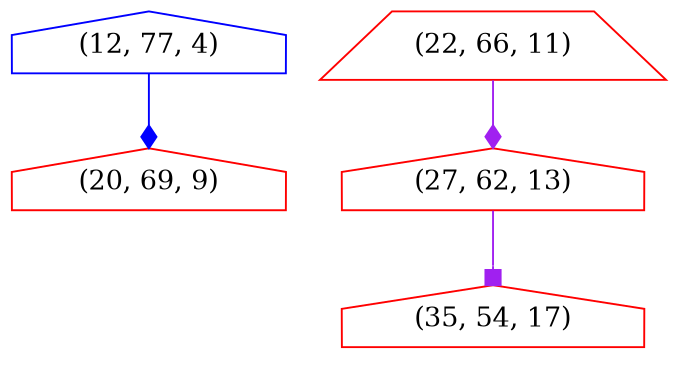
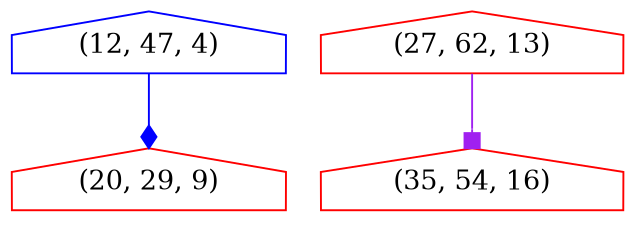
node "(12, 77, 4)": label "(12, 77, 4)" -> "(12, 47, 4)"
node "(22, 66, 11)": removed
node "(20, 69, 9)": label "(20, 69, 9)" -> "(20, 29, 9)"
node "(35, 54, 17)": label "(35, 54, 17)" -> "(35, 54, 16)"
